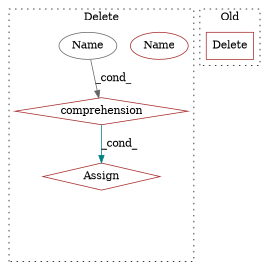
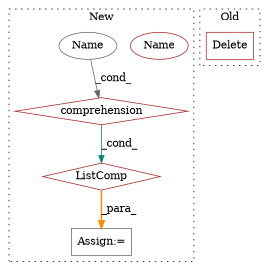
cluster "Delete": label "Delete" -> "New"
node "Assign": label "Assign" -> "ListComp"
node "Assign:=": added
